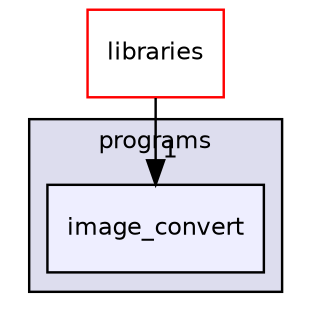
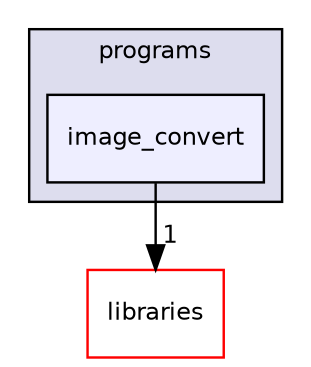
edge "libraries" -> "image_convert": reversed
